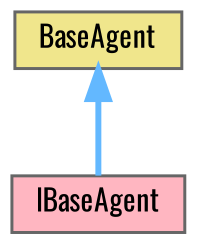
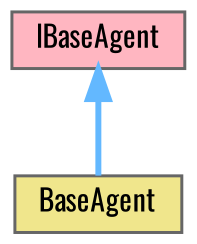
edge "IBaseAgent" -> "BaseAgent": reversed
